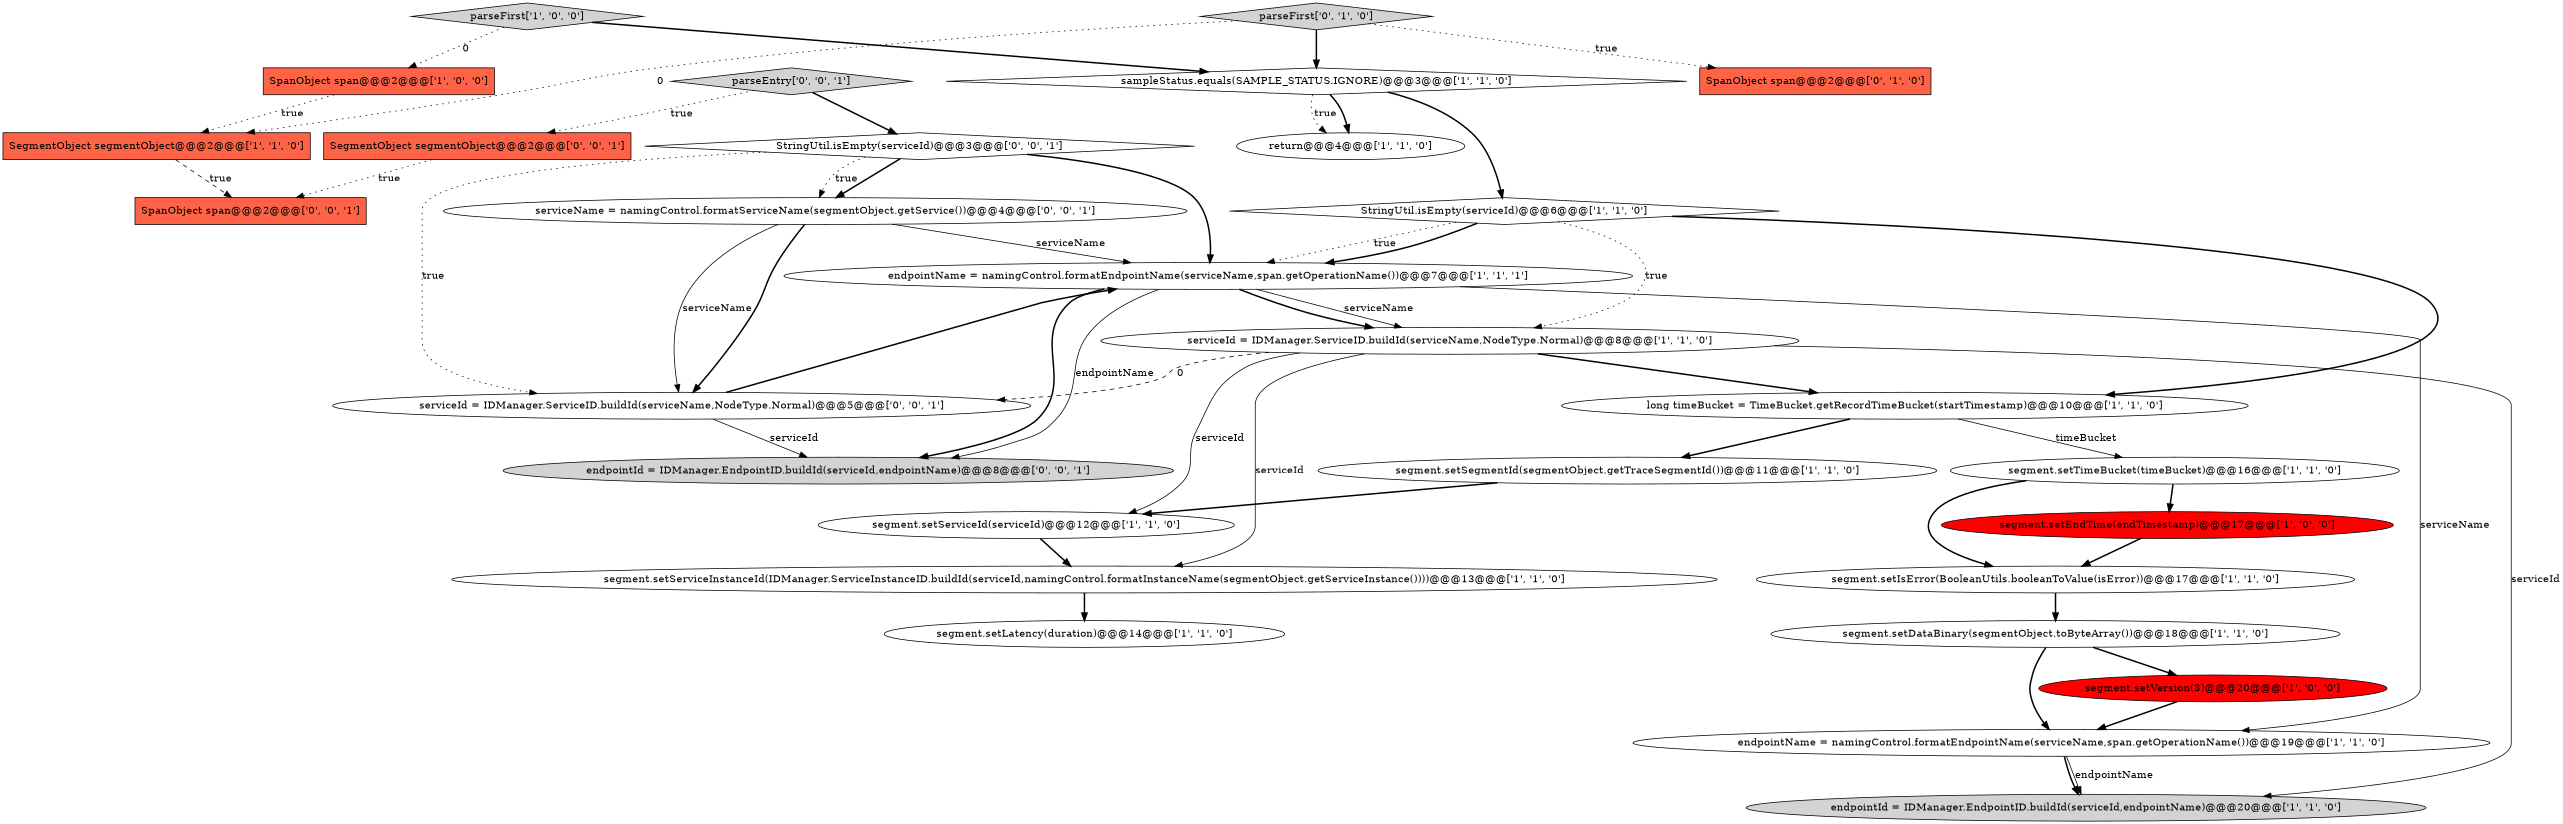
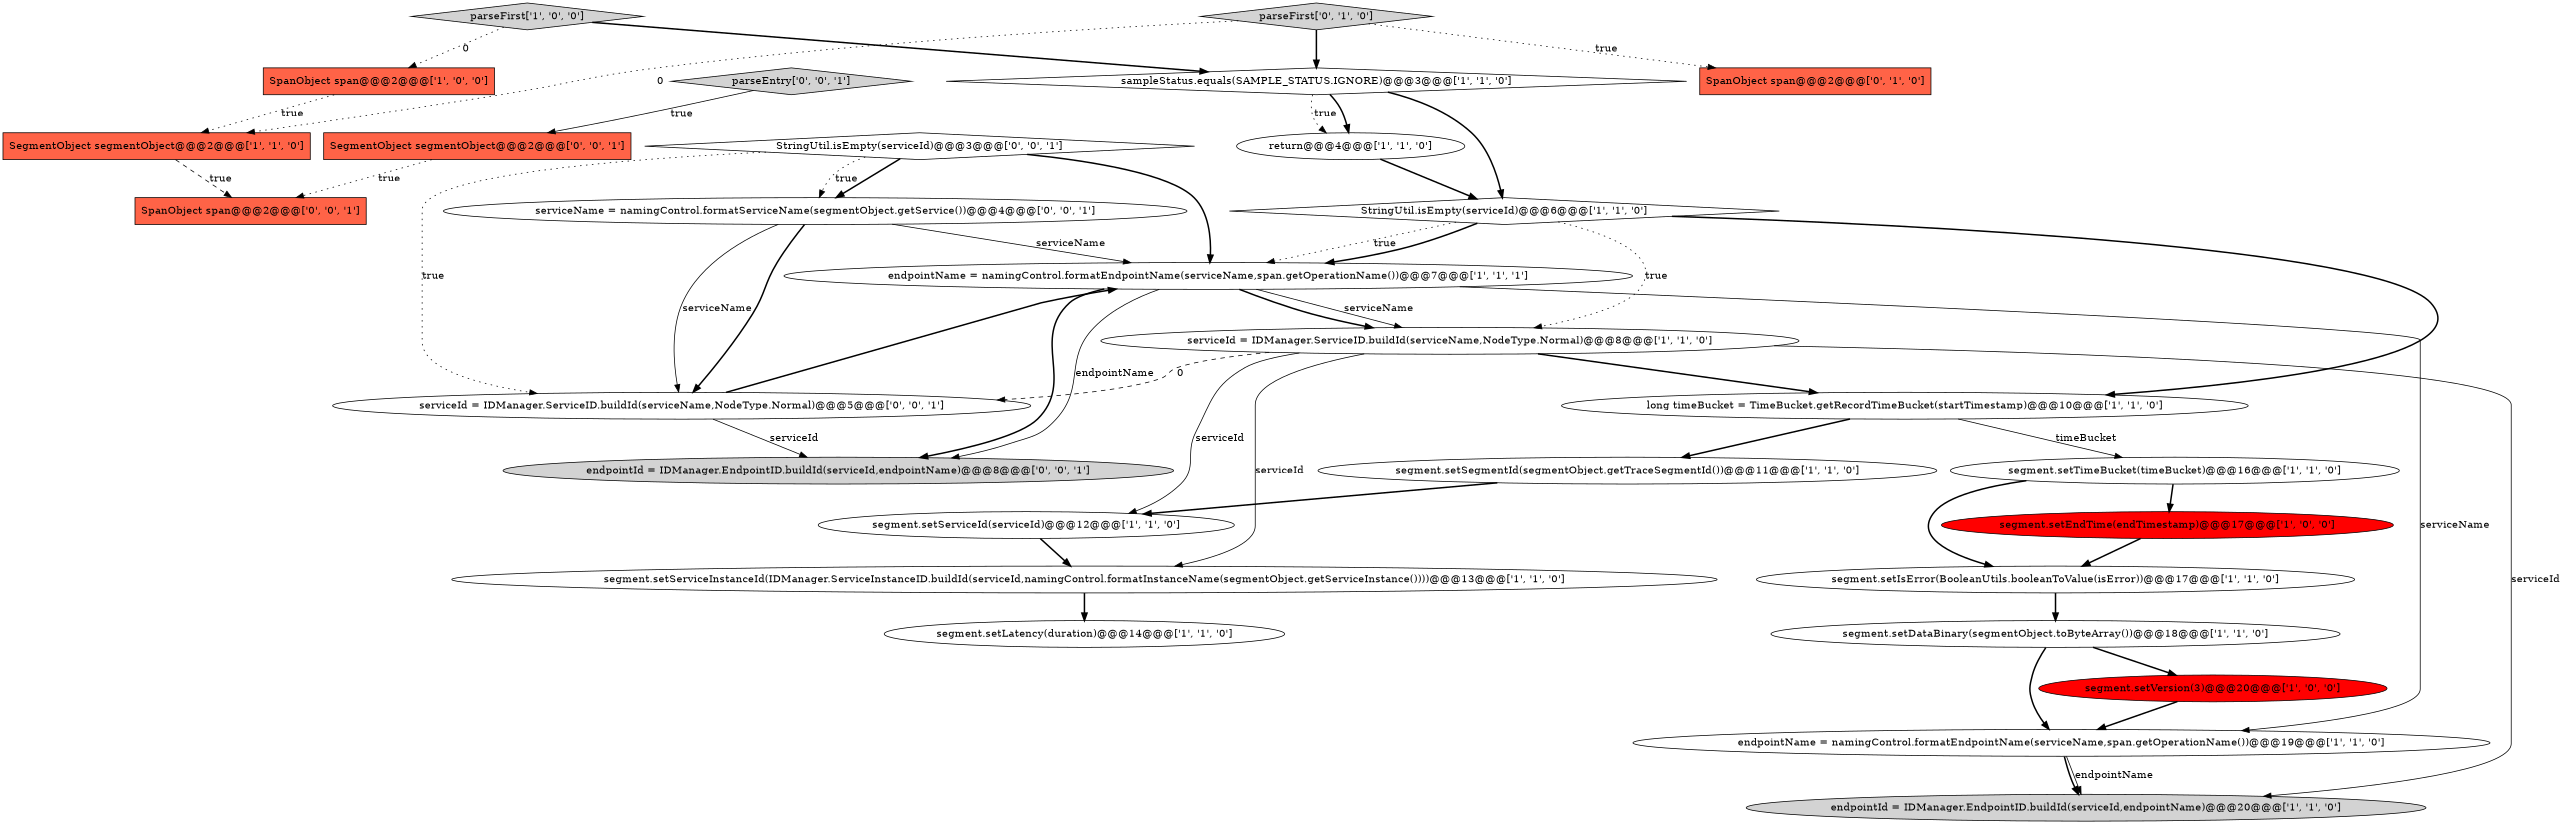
edge "parseEntry['0', '0', '1']" -> "SegmentObject segmentObject@@@2@@@['0', '0', '1']": style dotted -> solid
edge "parseEntry['0', '0', '1']" -> "StringUtil.isEmpty(serviceId)@@@3@@@['0', '0', '1']": removed
edge "return@@@4@@@['1', '1', '0']" -> "StringUtil.isEmpty(serviceId)@@@6@@@['1', '1', '0']": added
